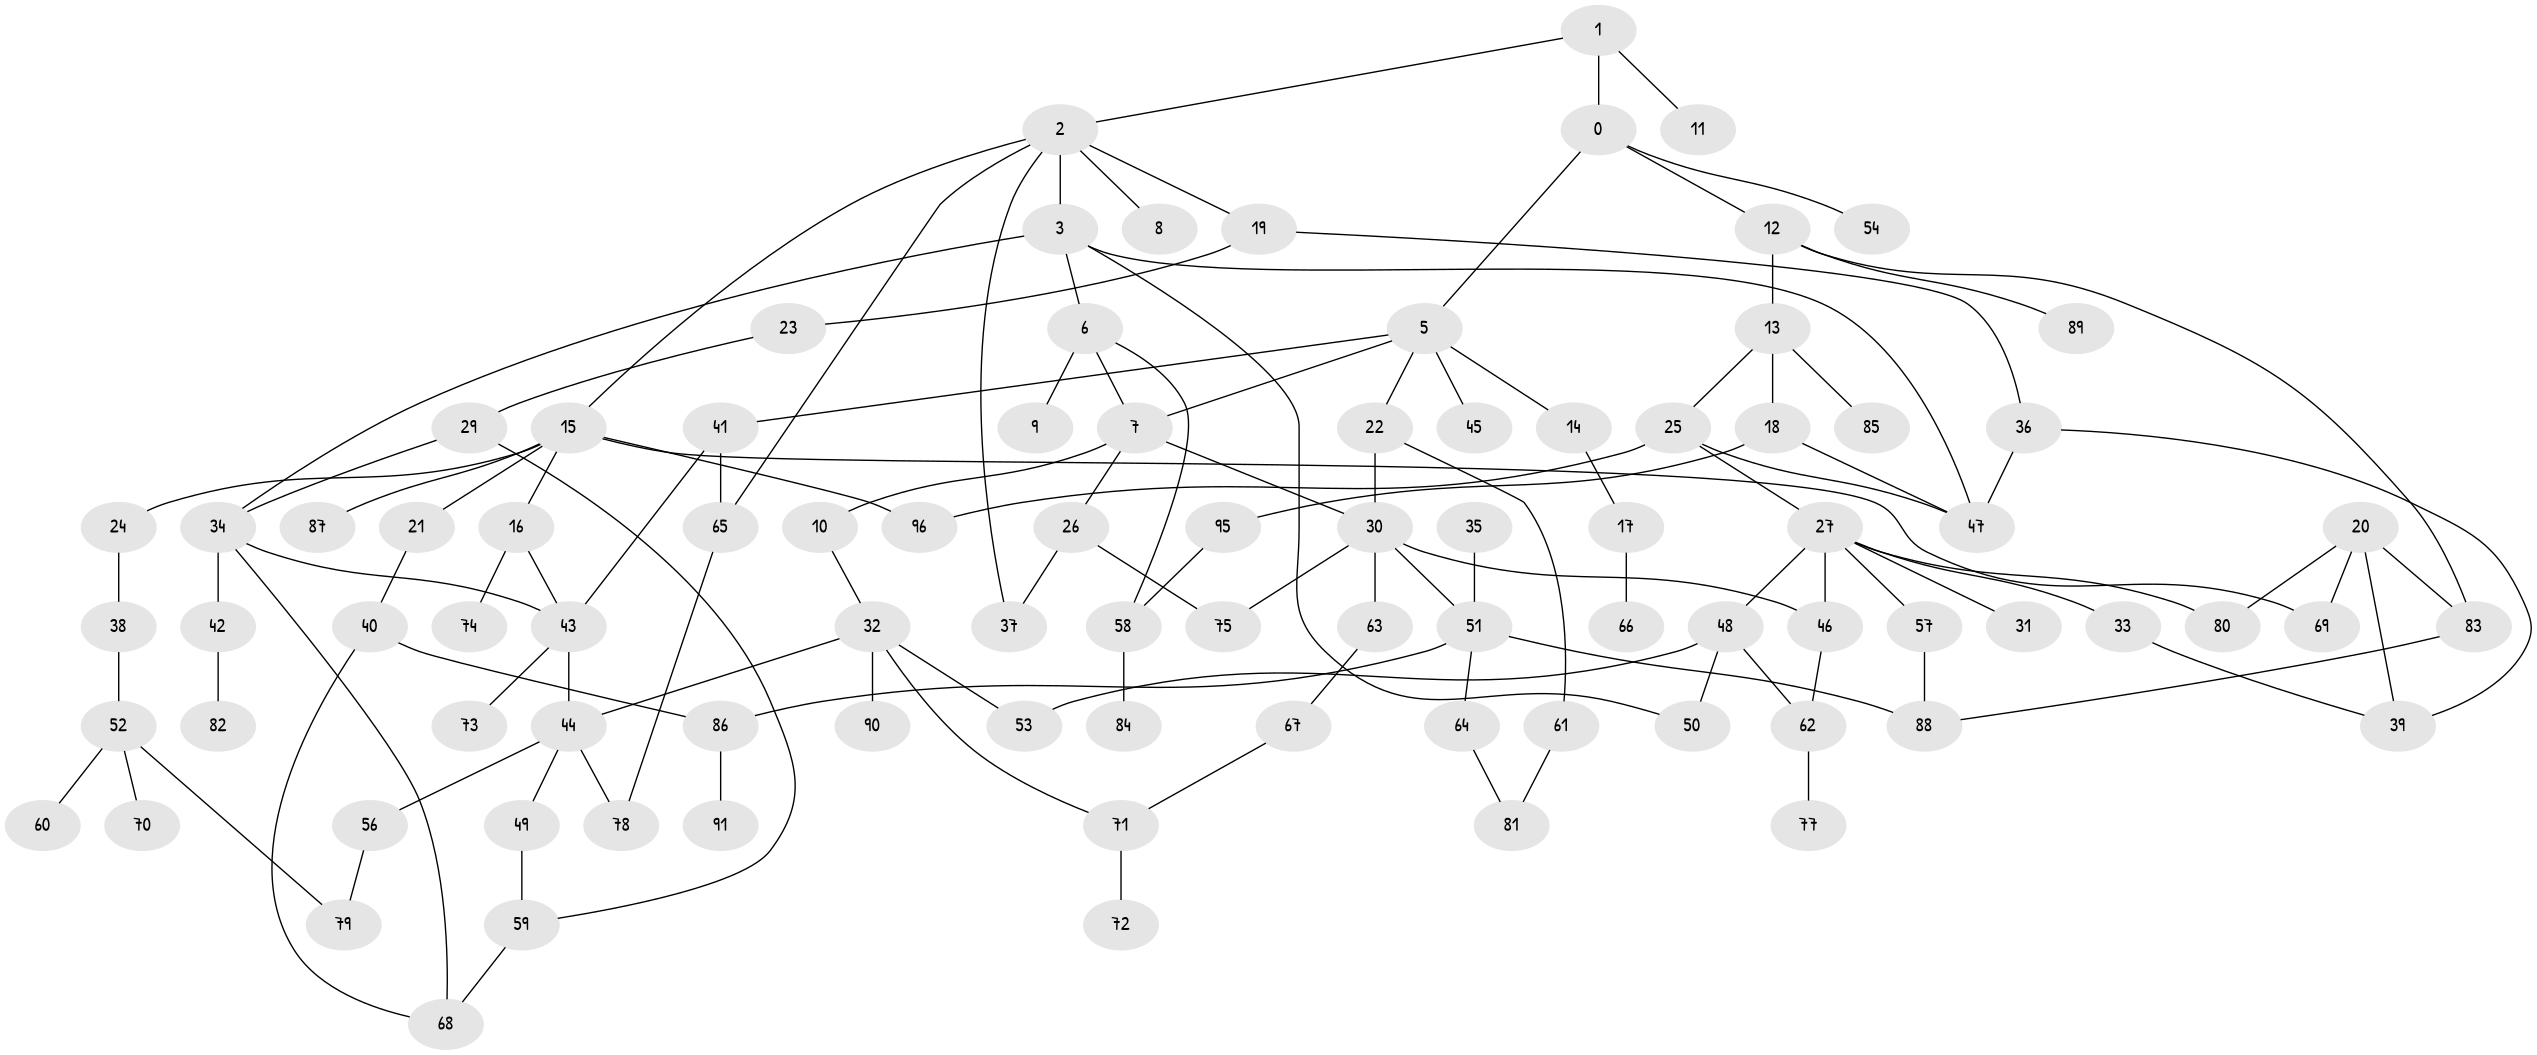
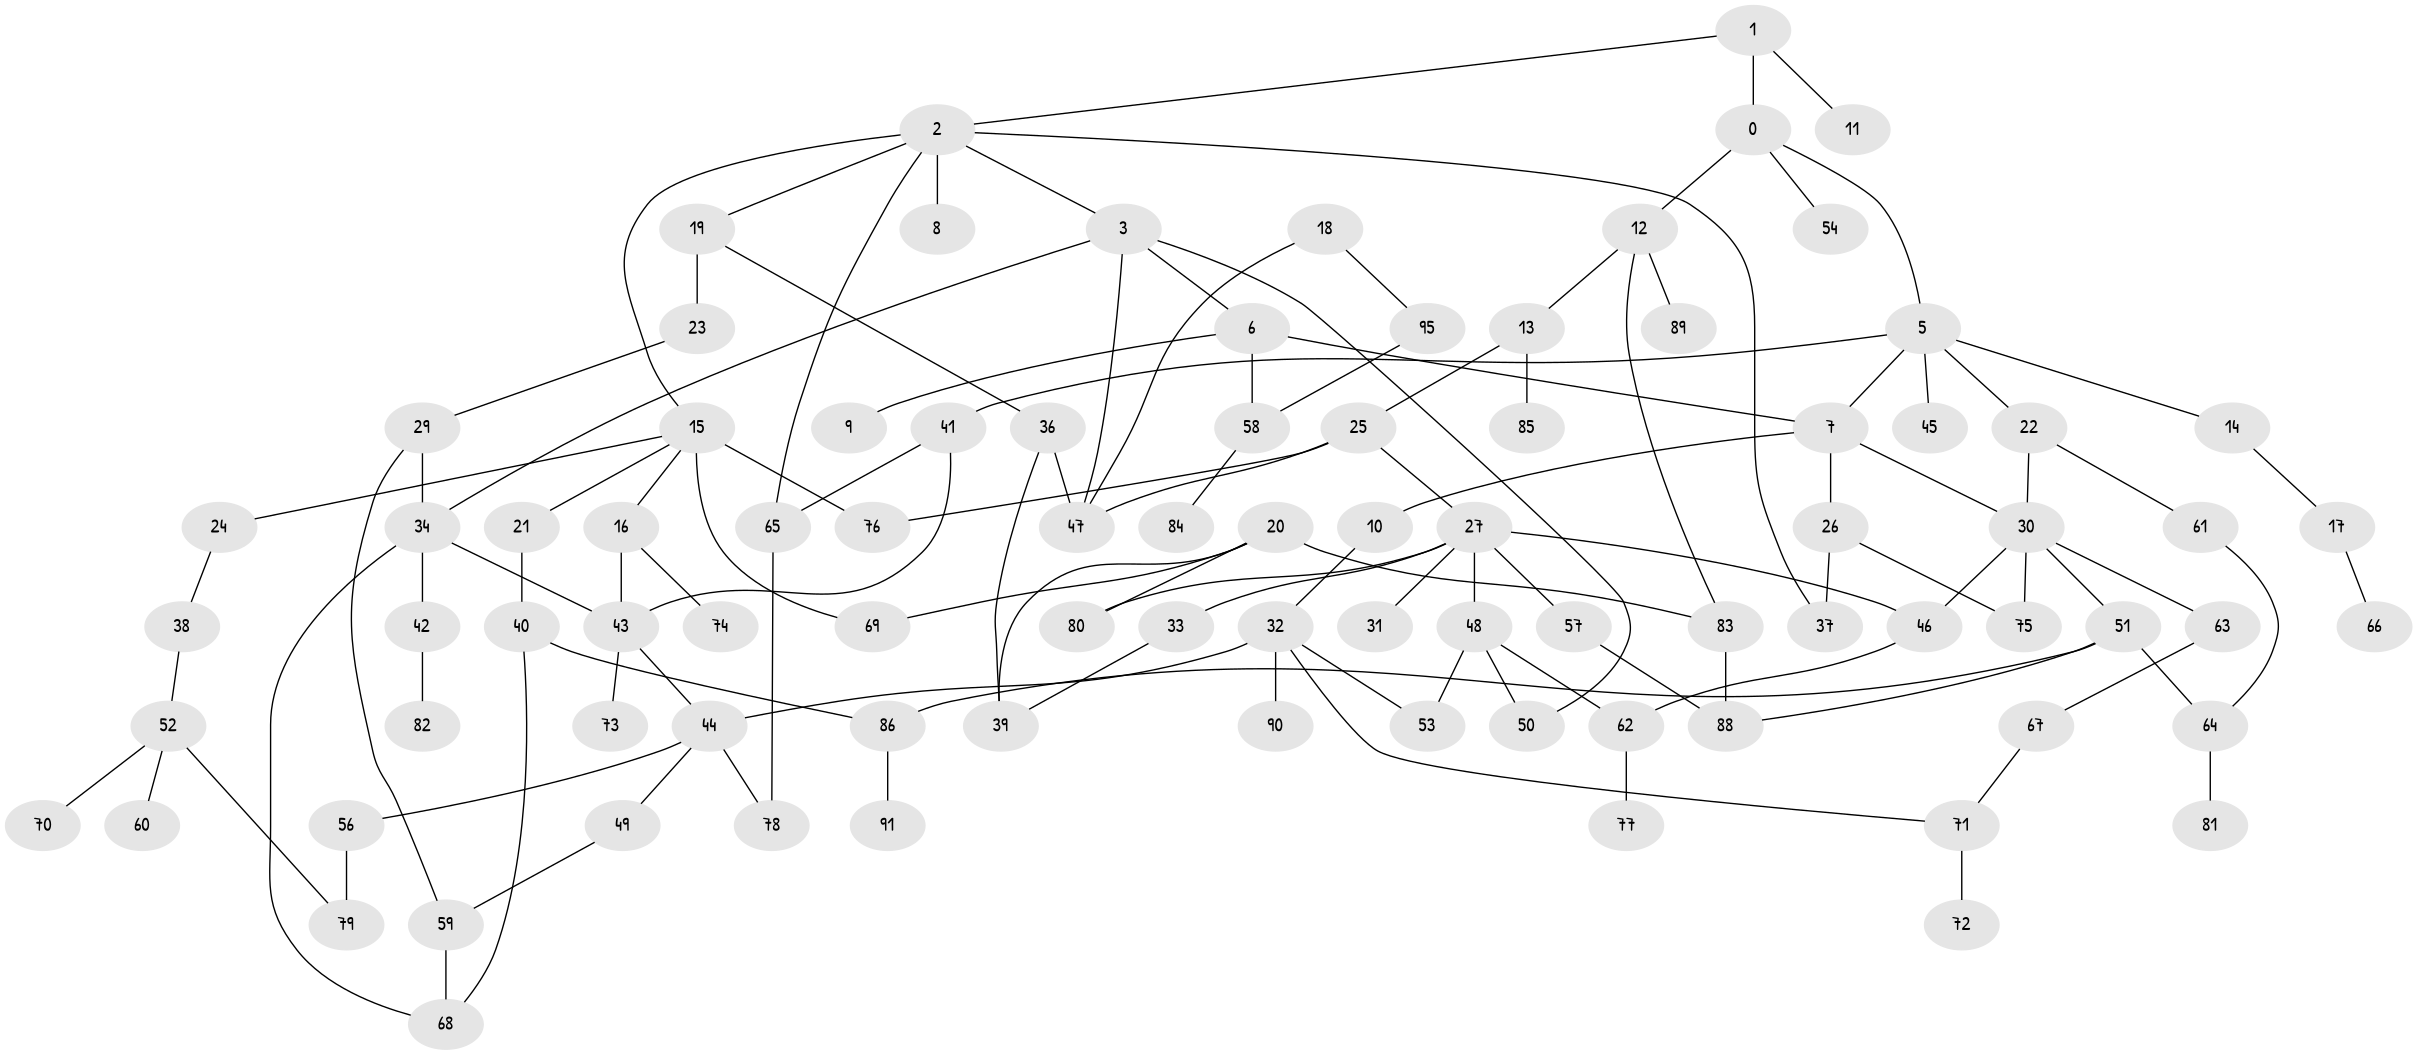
edge "13" -- "18": removed
node "87": removed
node "96": label "96" -> "76"
node "35": removed
edge "61" -- "81": now "61" -- "64"
